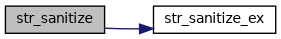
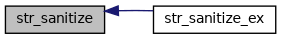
edge "str_sanitize" -> "str_sanitize_ex": reversed
